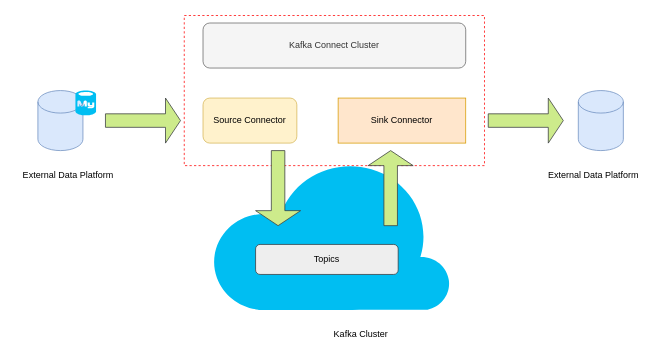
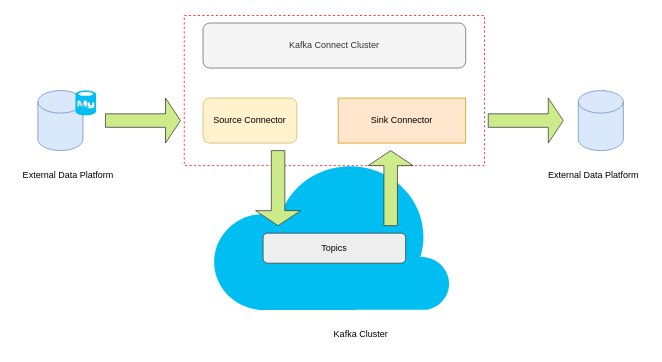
node "Topics": moved (327, 259) -> (334, 248)
